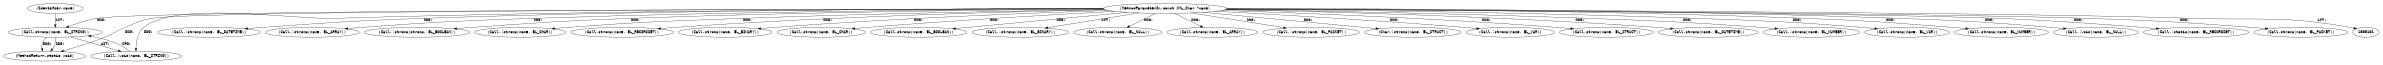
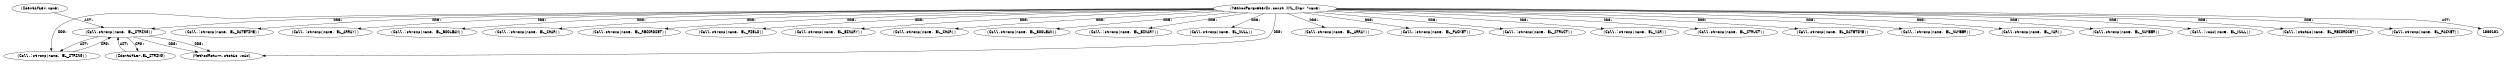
edge "(MethodParameterIn,const XML_Char *name)" -> "(Call,!strcmp(name, EL_BINARY))": label "AST: " -> "DDG: "
node "(Call,!strcmp(strcmp, EL_BOOLEAN))": label "(Call,!strcmp(strcmp, EL_BOOLEAN))" -> "(Call,!strcmp(name, EL_BOOLEAN))"
node "(Call,strcmp(name, EL_FIELD))": added
node "(Char,!strcmp(name, EL_STRUCT))": label "(Char,!strcmp(name, EL_STRUCT))" -> "(Call,!strcmp(name, EL_STRUCT))"
node "(Call,!void(name, EL_STRING))": label "(Call,!void(name, EL_STRING))" -> "(Call,!strcmp(name, EL_STRING))"
node "(Identifier,EL_STRING)": added
